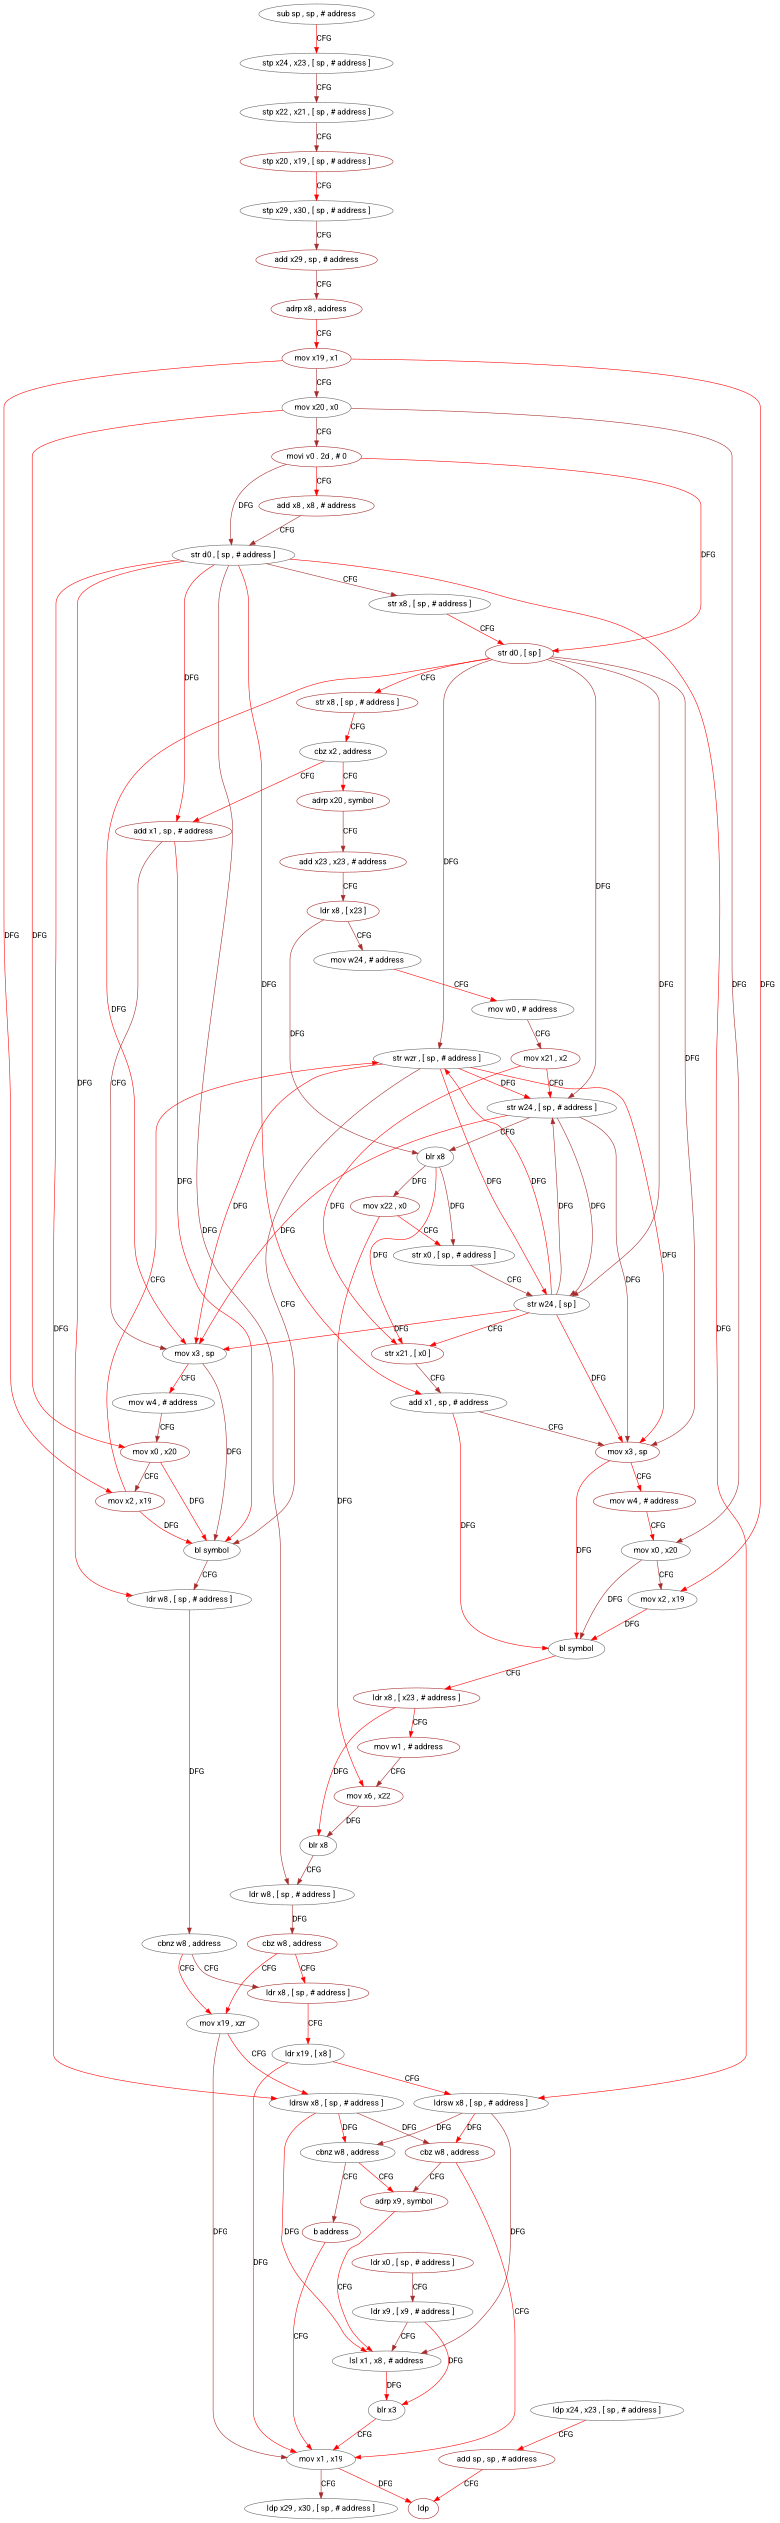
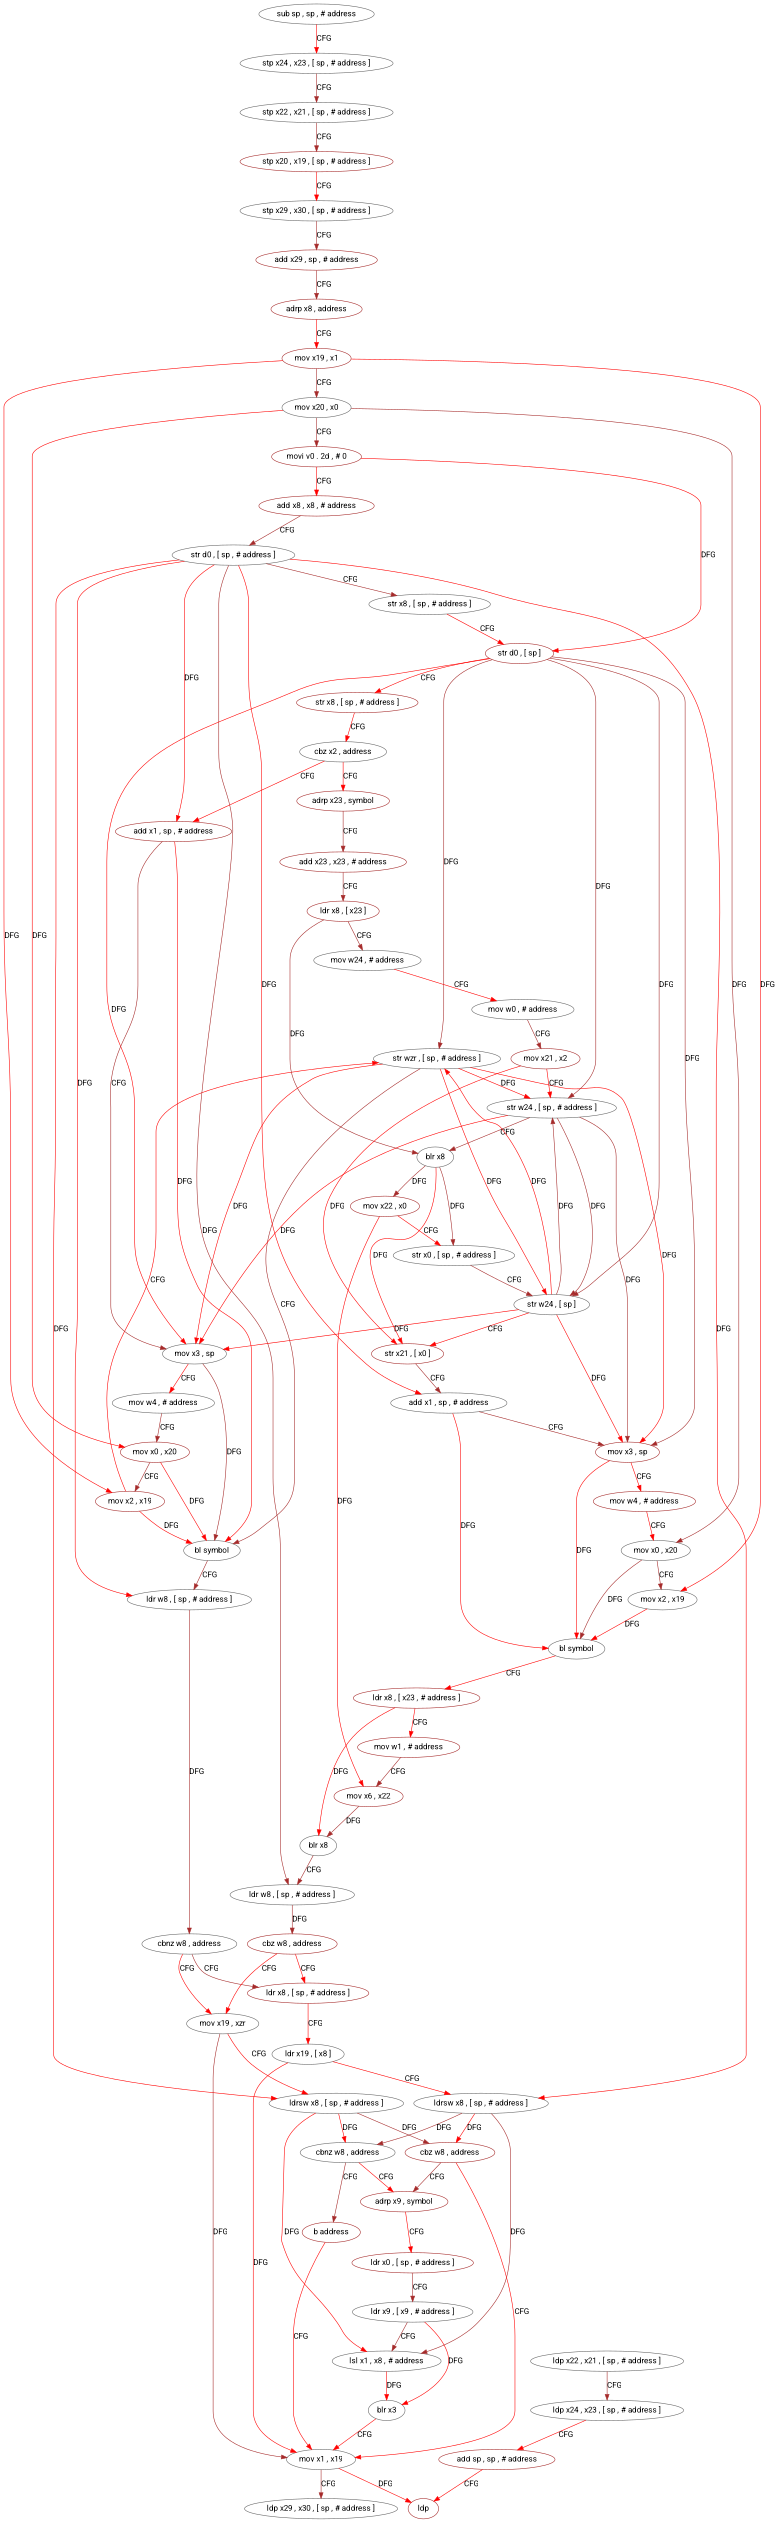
edge "movi v0 . 2d , # 0" -> "str d0 , [ sp , # address ]": removed, label "DFG"
node "adrp x20 , symbol": label "adrp x20 , symbol" -> "adrp x23 , symbol"
edge "adrp x9 , symbol" -> "lsl x1 , x8 , # address": now "adrp x9 , symbol" -> "ldr x0 , [ sp , # address ]"
node "ldp x22 , x21 , [ sp , # address ]": added
